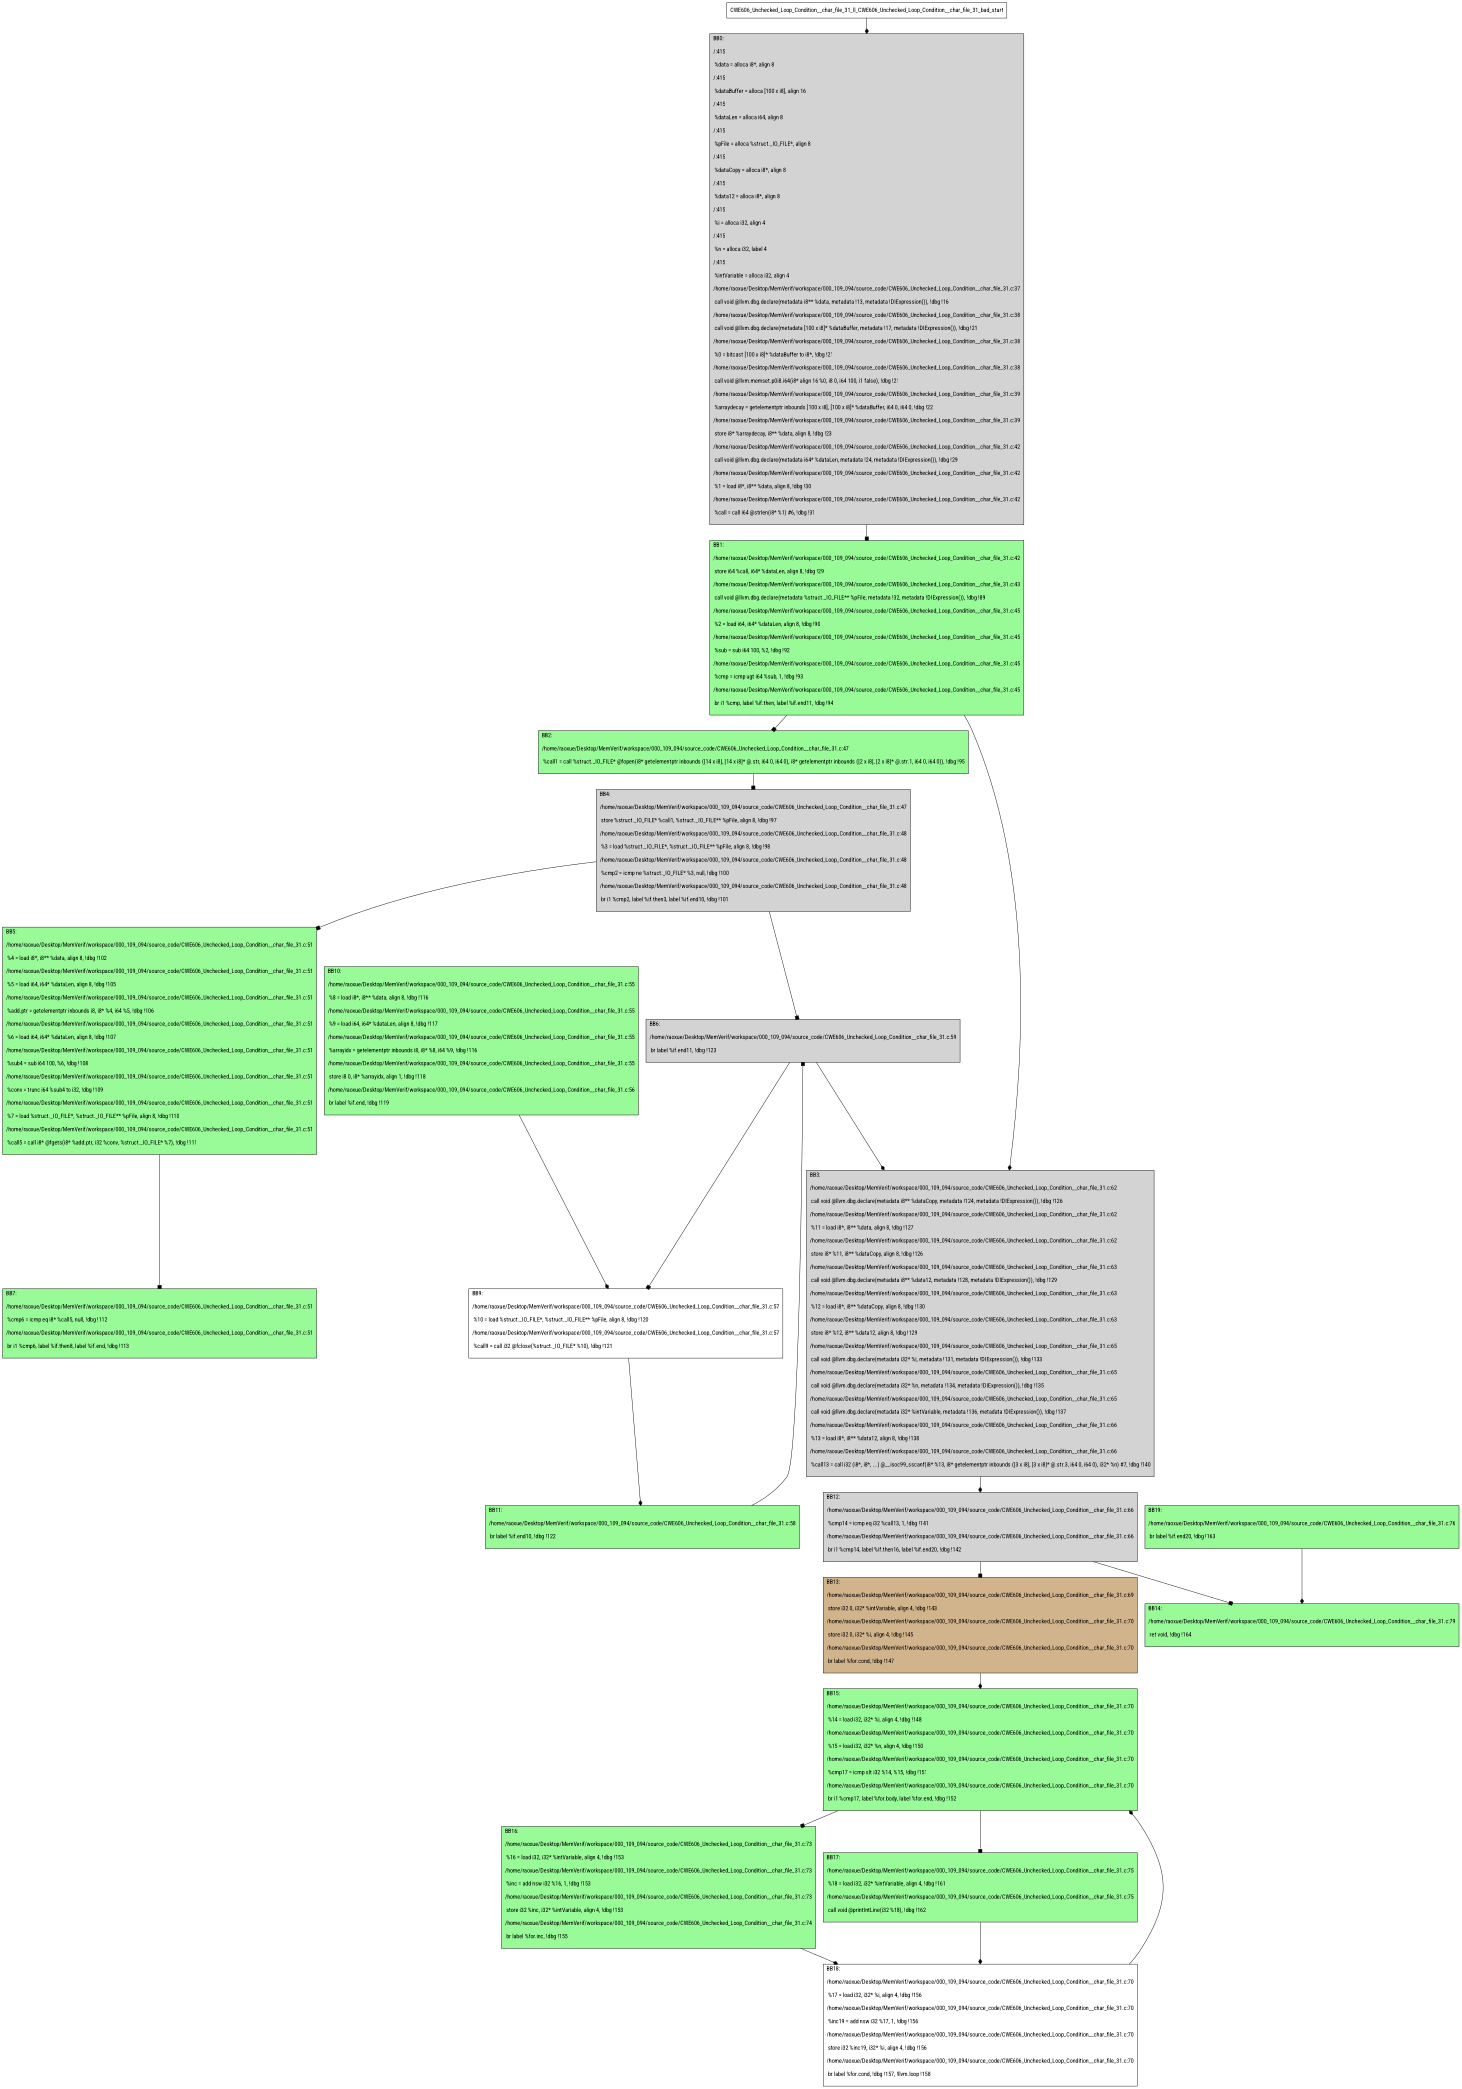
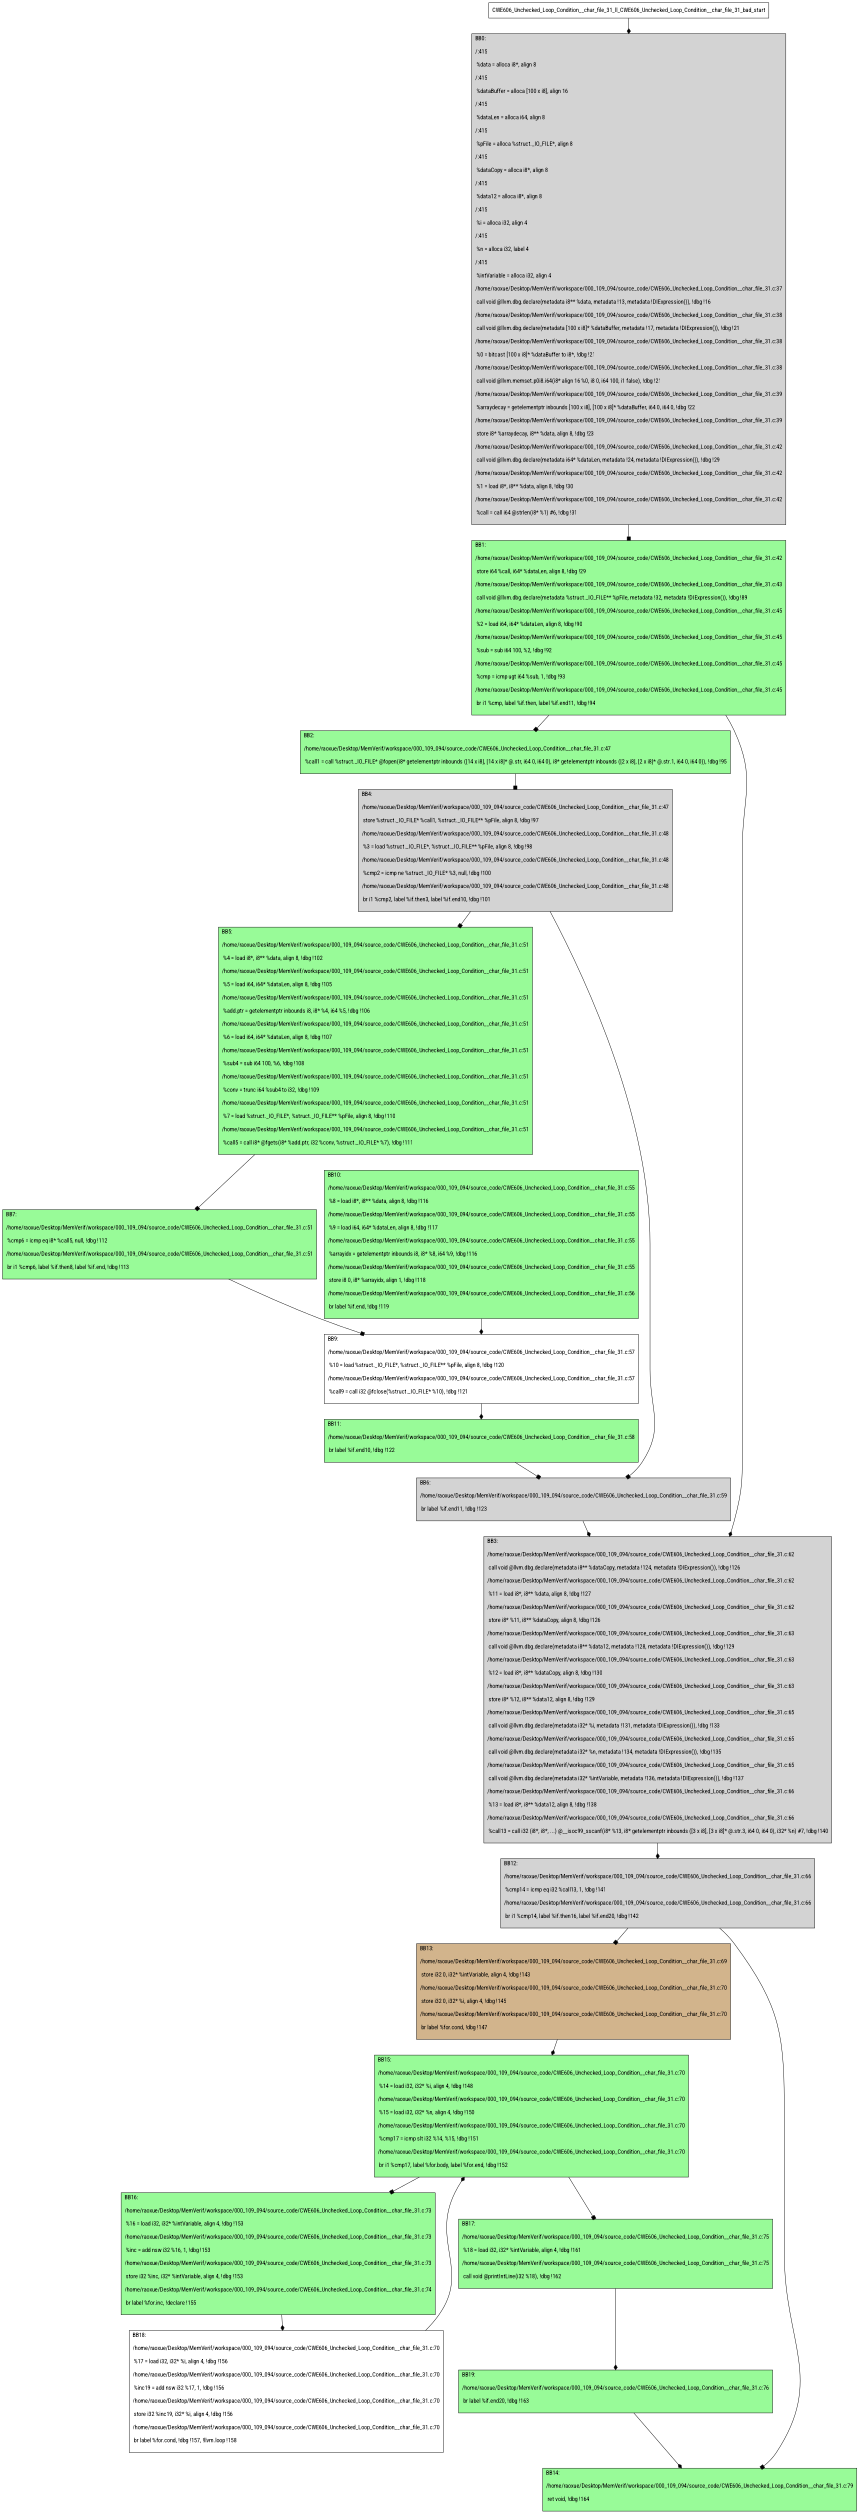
edge "BB6:" -> "BB9:": now "BB7:" -> "BB9:"
node "BB16:": text "br label %for.inc, !dbg !155" -> "br label %for.inc, !declare !155"
edge "BB17:" -> "BB18:": now "BB17:" -> "BB19:"
